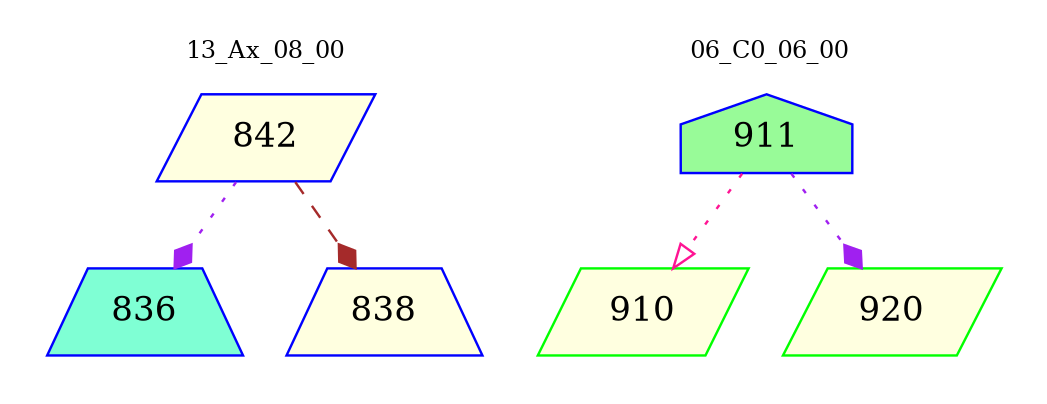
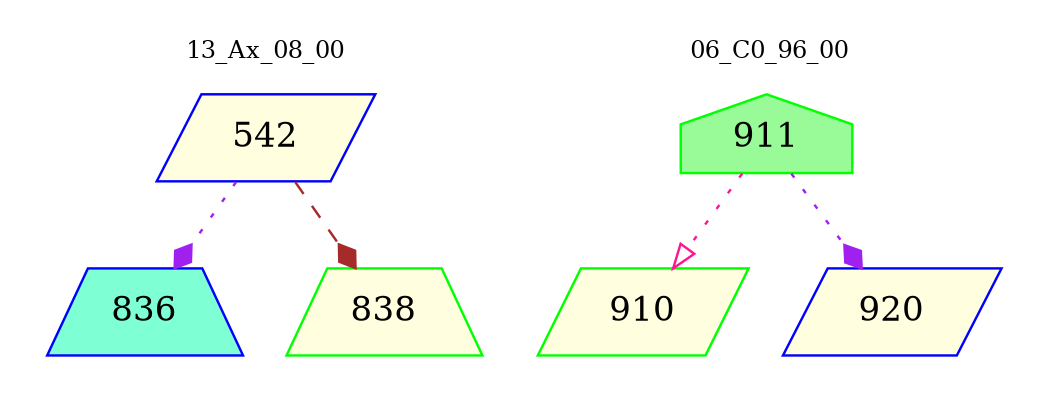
cluster "06_C0_06_00": label "06_C0_06_00" -> "06_C0_96_00"
node "842": label "842" -> "542"
node "911": color blue -> green
node "838": color blue -> green
node "920": color green -> blue
